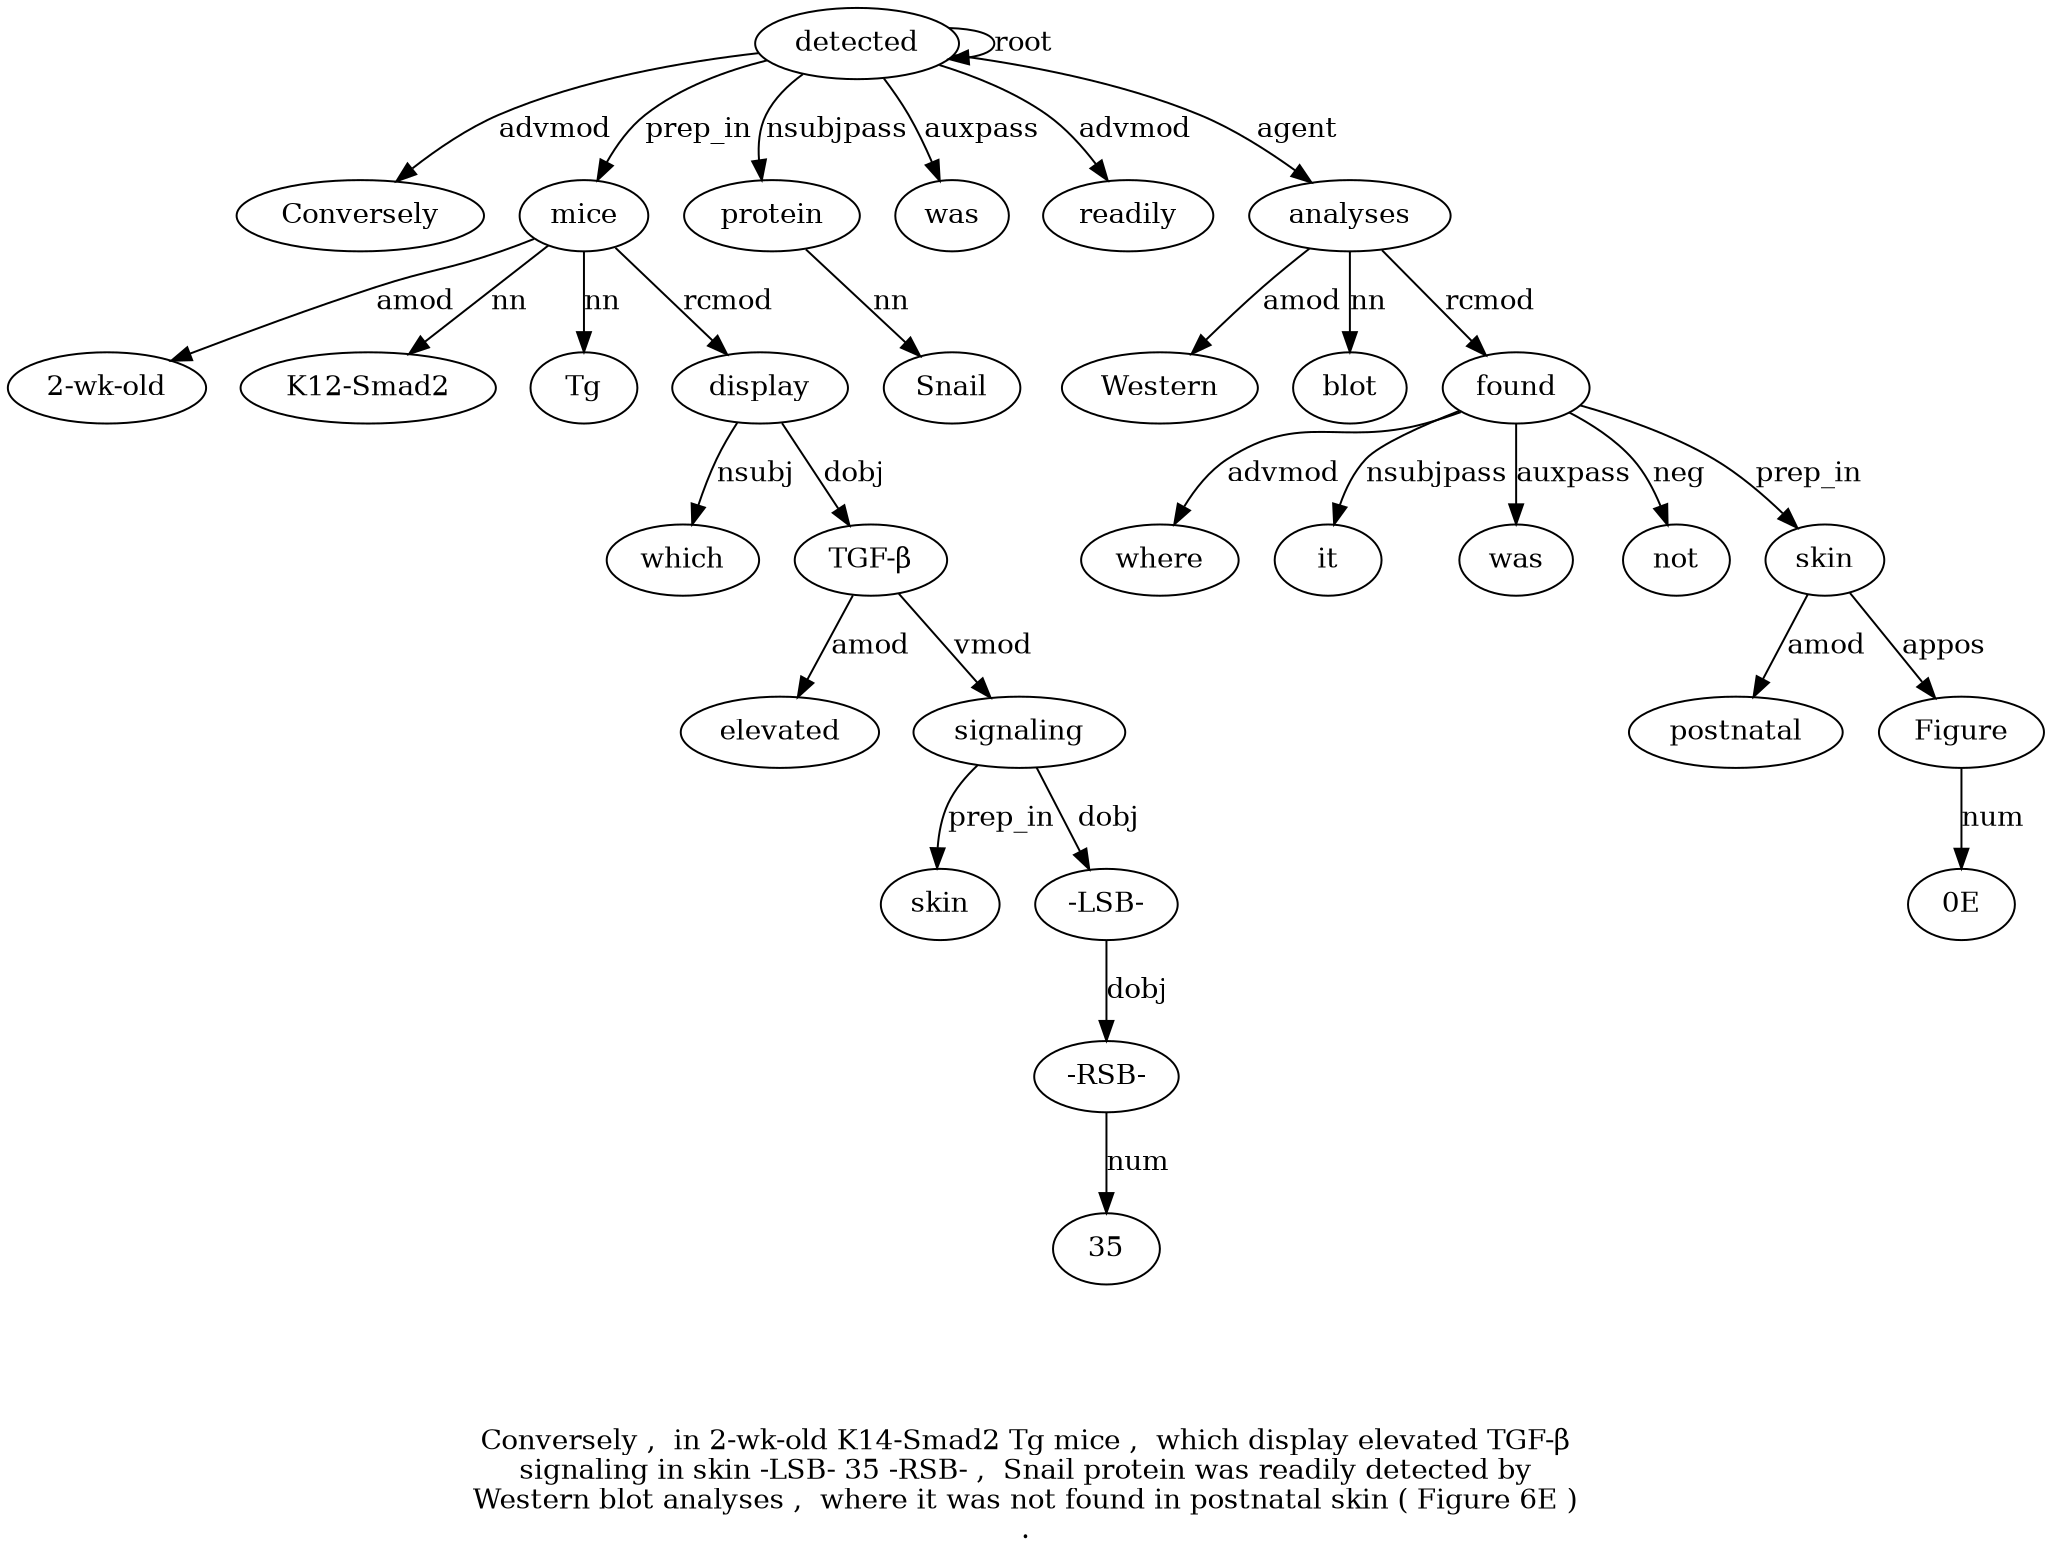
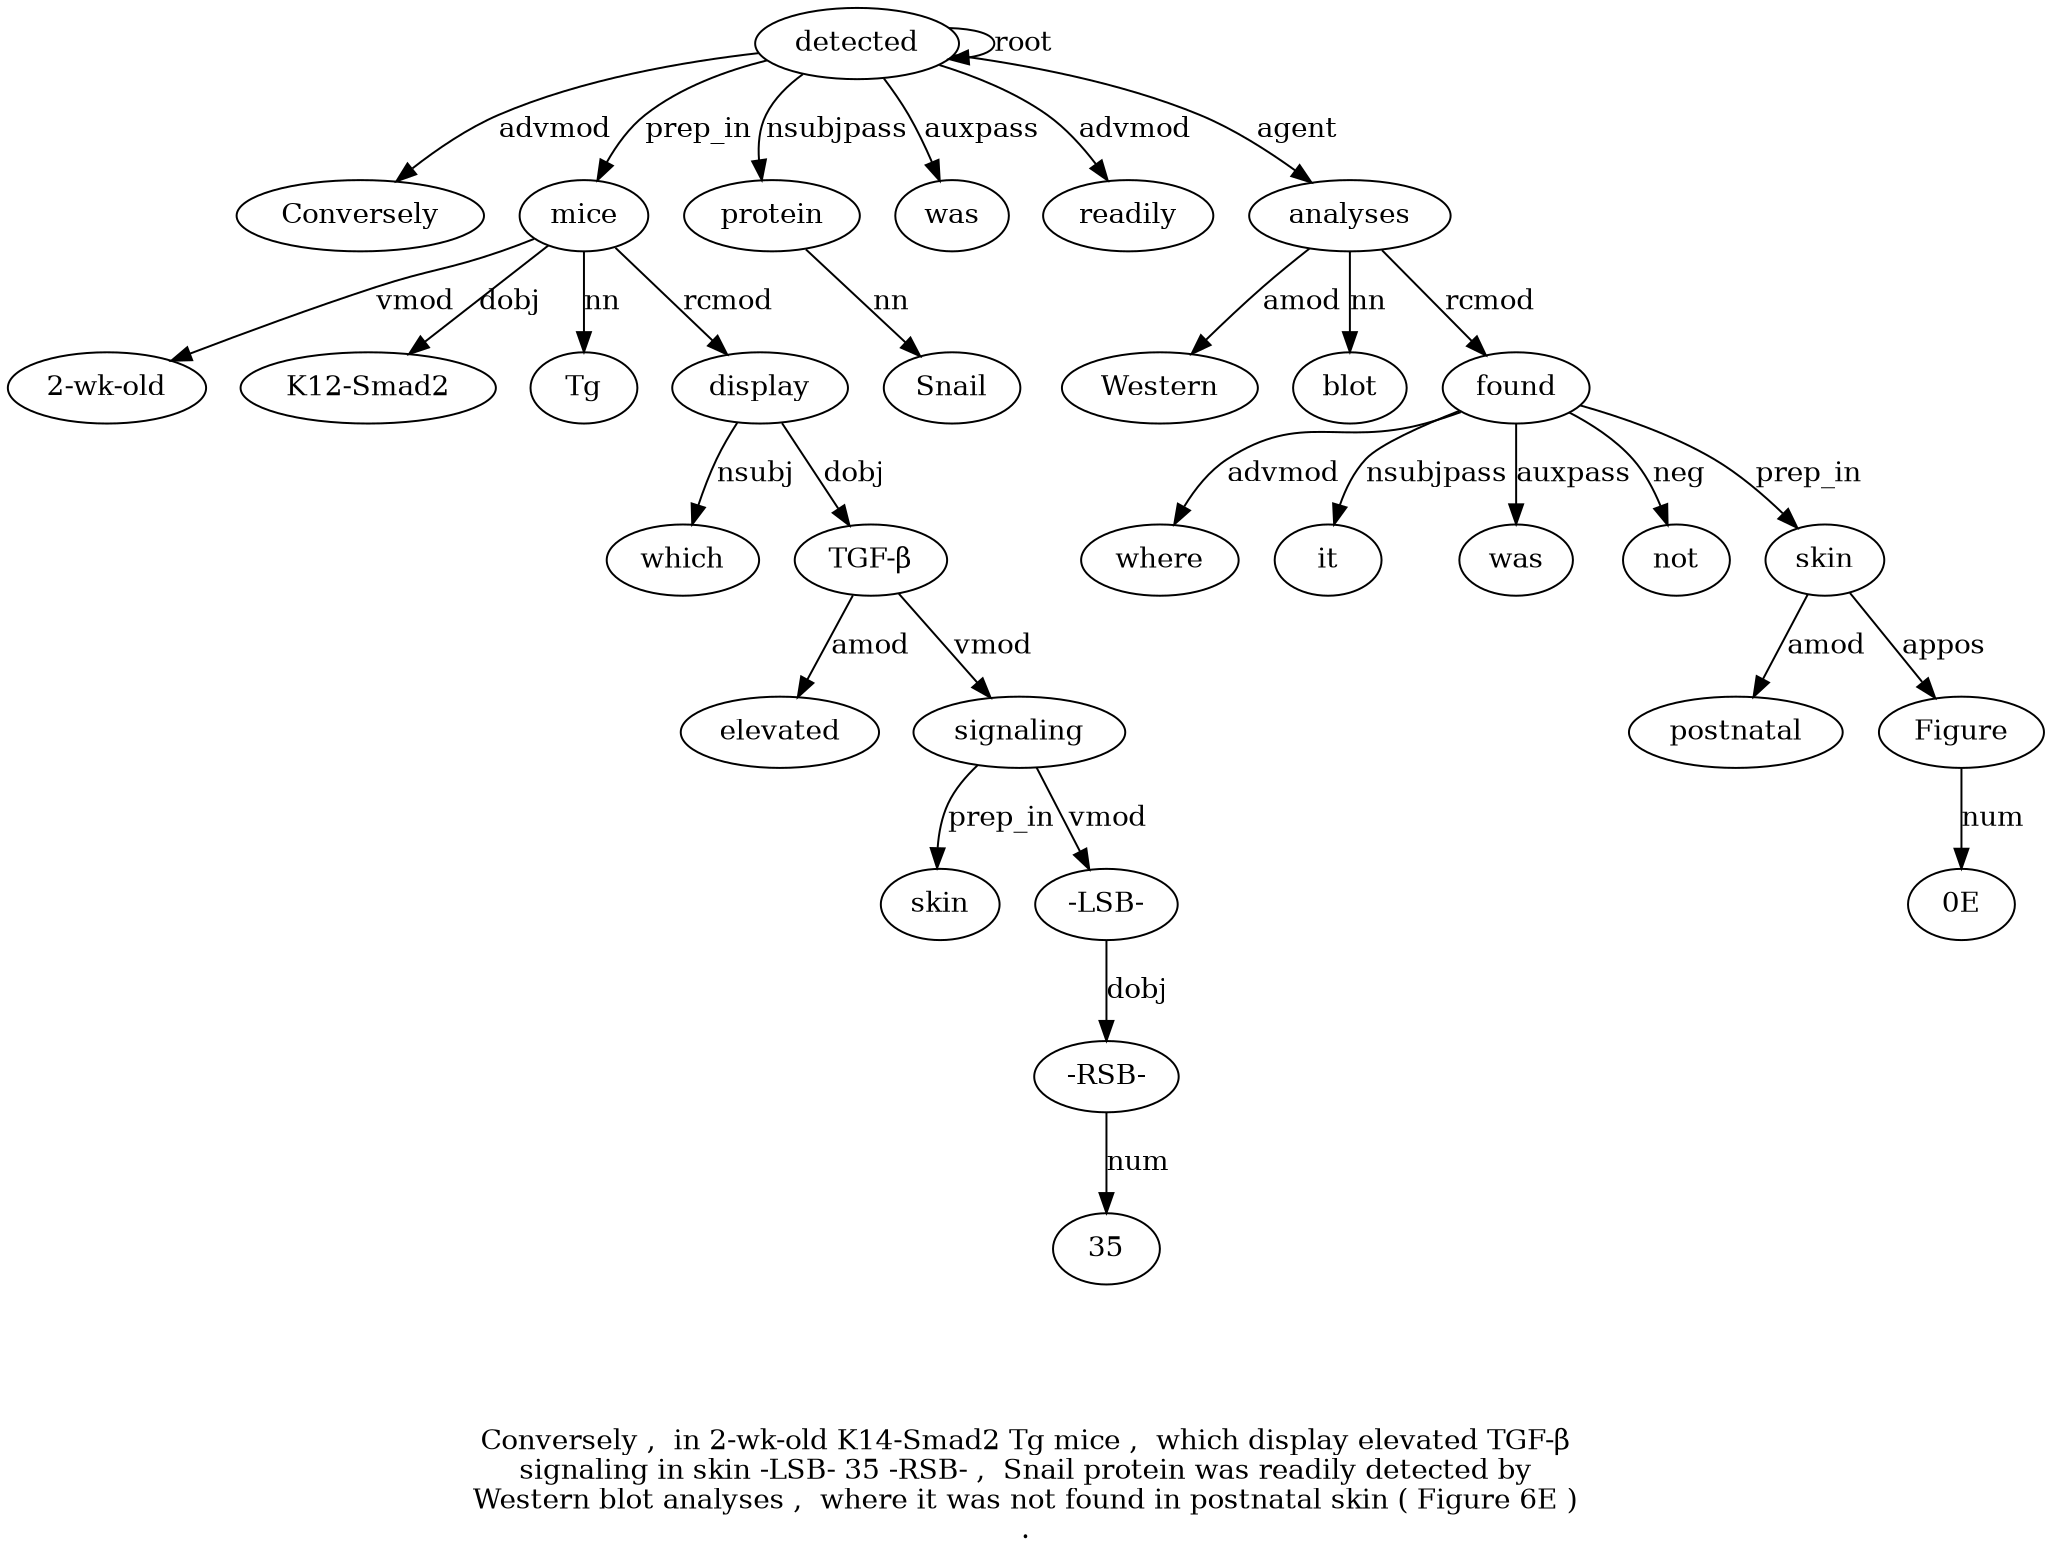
edge "mice" -> "2-wk-old": label "amod" -> "vmod"
edge "mice" -> "K12-Smad2": label "nn" -> "dobj"
edge "signaling" -> "-LSB-": label "dobj" -> "vmod"
